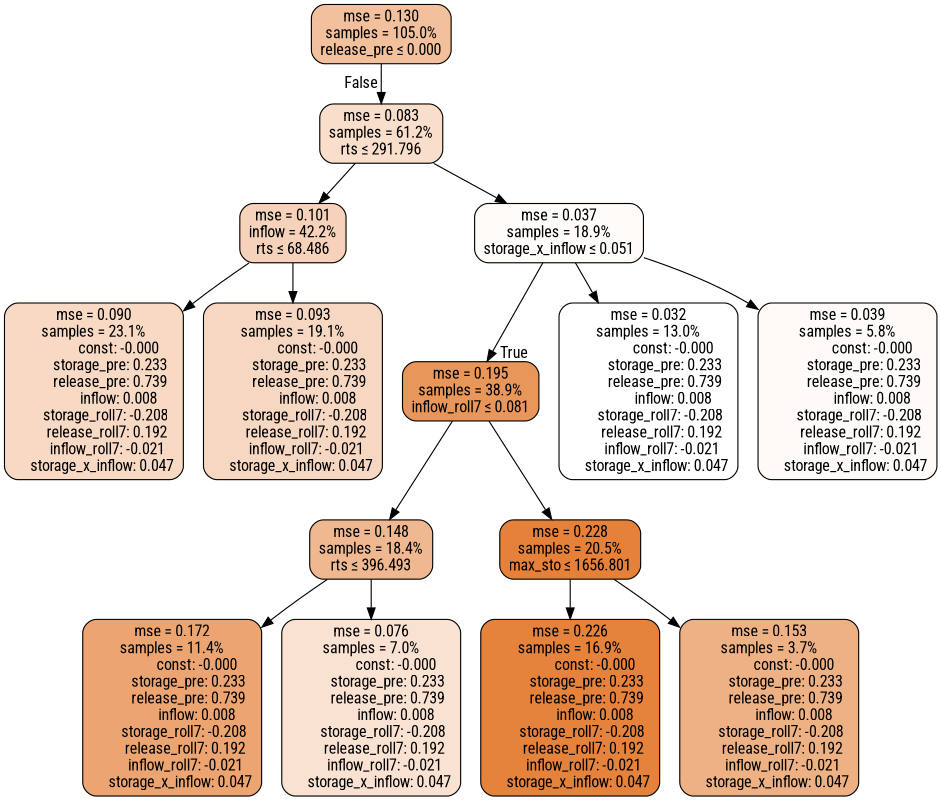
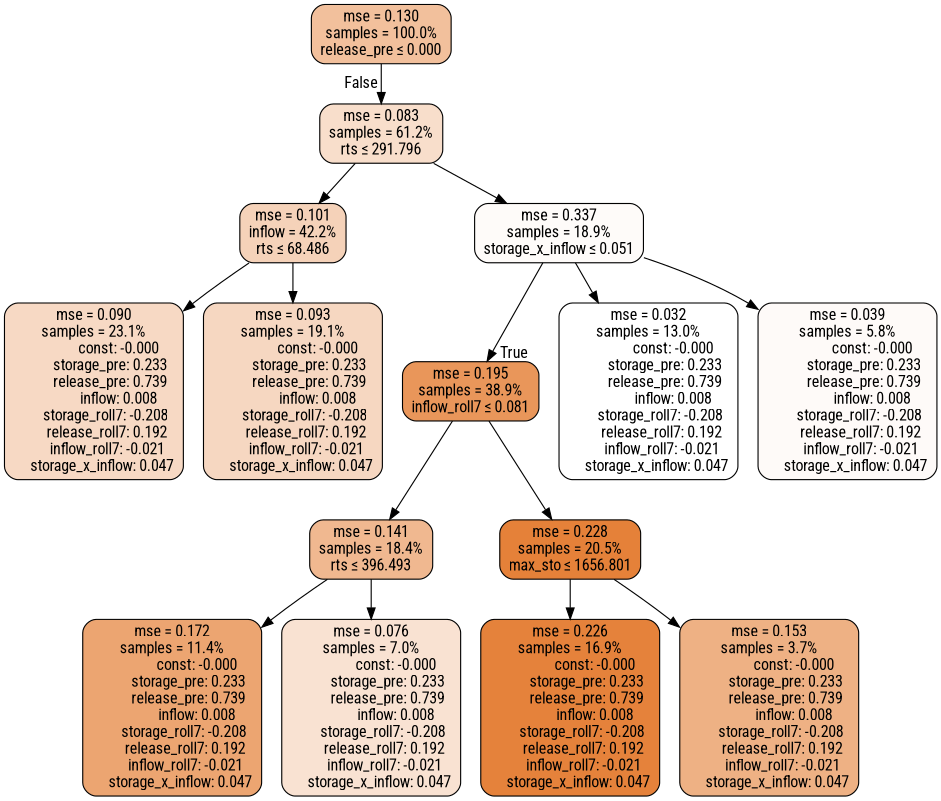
node "mse = 0.130 samples = 105.0% release_pre ≤ 0.000": label "mse = 0.130 samples = 105.0% release_pre ≤ 0.000" -> "mse = 0.130 samples = 100.0% release_pre ≤ 0.000"
node "mse = 0.037 samples = 18.9% storage_x_inflow ≤ 0.051": label "mse = 0.037 samples = 18.9% storage_x_inflow ≤ 0.051" -> "mse = 0.337 samples = 18.9% storage_x_inflow ≤ 0.051"
node "mse = 0.148 samples = 18.4% rts ≤ 396.493": label "mse = 0.148 samples = 18.4% rts ≤ 396.493" -> "mse = 0.141 samples = 18.4% rts ≤ 396.493"
